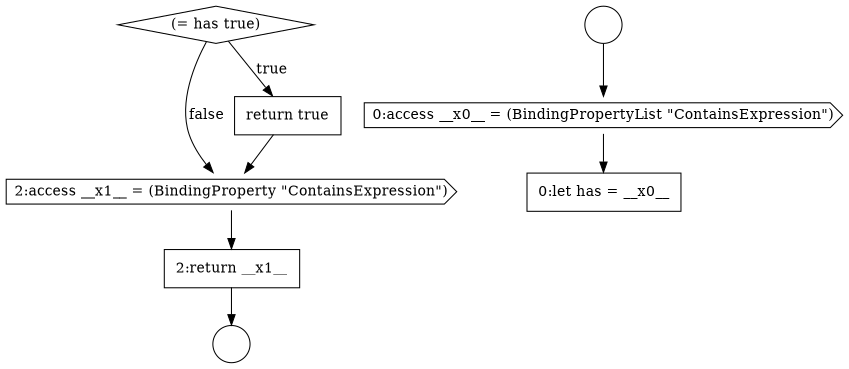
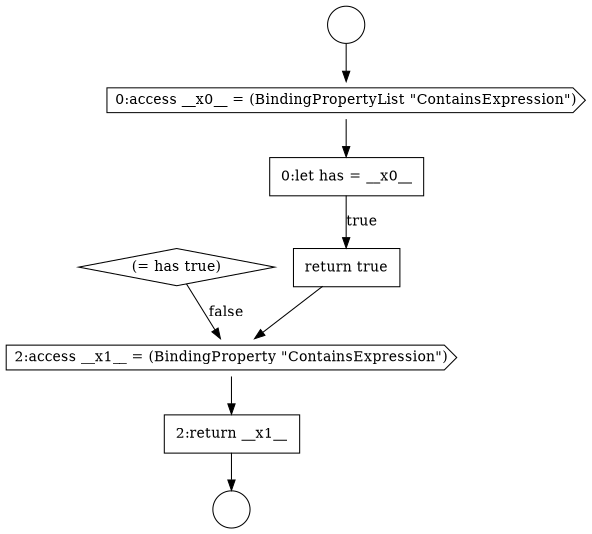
edge "(= has true)" -> "return true": now "0:let has = __x0__" -> "return true"
